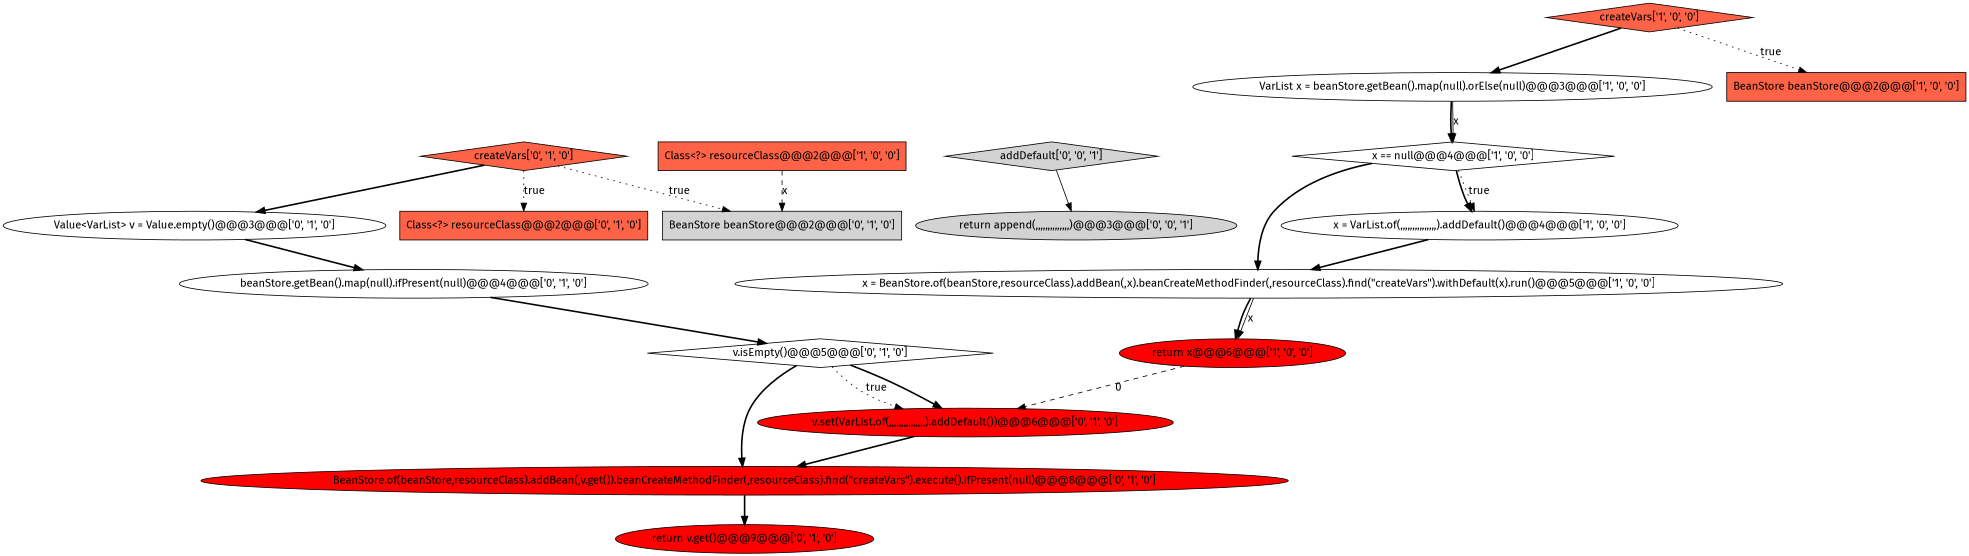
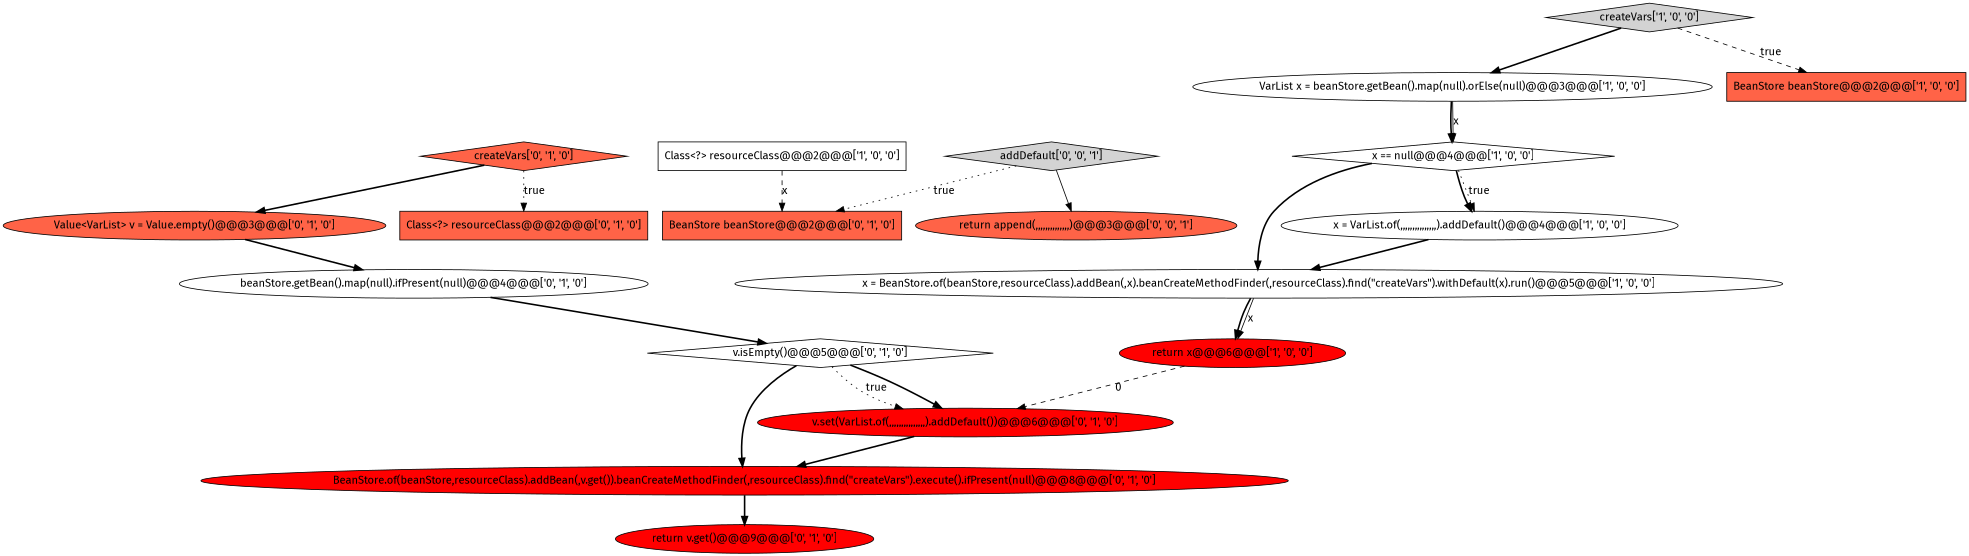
node "createVars['1', '0', '0']": fillcolor tomato -> lightgray
edge "createVars['1', '0', '0']" -> "BeanStore beanStore@@@2@@@['1', '0', '0']": style dotted -> dashed
node "Class<?> resourceClass@@@2@@@['1', '0', '0']": fillcolor tomato -> white
edge "createVars['0', '1', '0']" -> "BeanStore beanStore@@@2@@@['0', '1', '0']": now "addDefault['0', '0', '1']" -> "BeanStore beanStore@@@2@@@['0', '1', '0']"
node "Value<VarList> v = Value.empty()@@@3@@@['0', '1', '0']": fillcolor white -> tomato
node "BeanStore beanStore@@@2@@@['0', '1', '0']": fillcolor lightgray -> tomato
node "return append(,,,,,,,,,,,,,,)@@@3@@@['0', '0', '1']": fillcolor lightgray -> tomato
